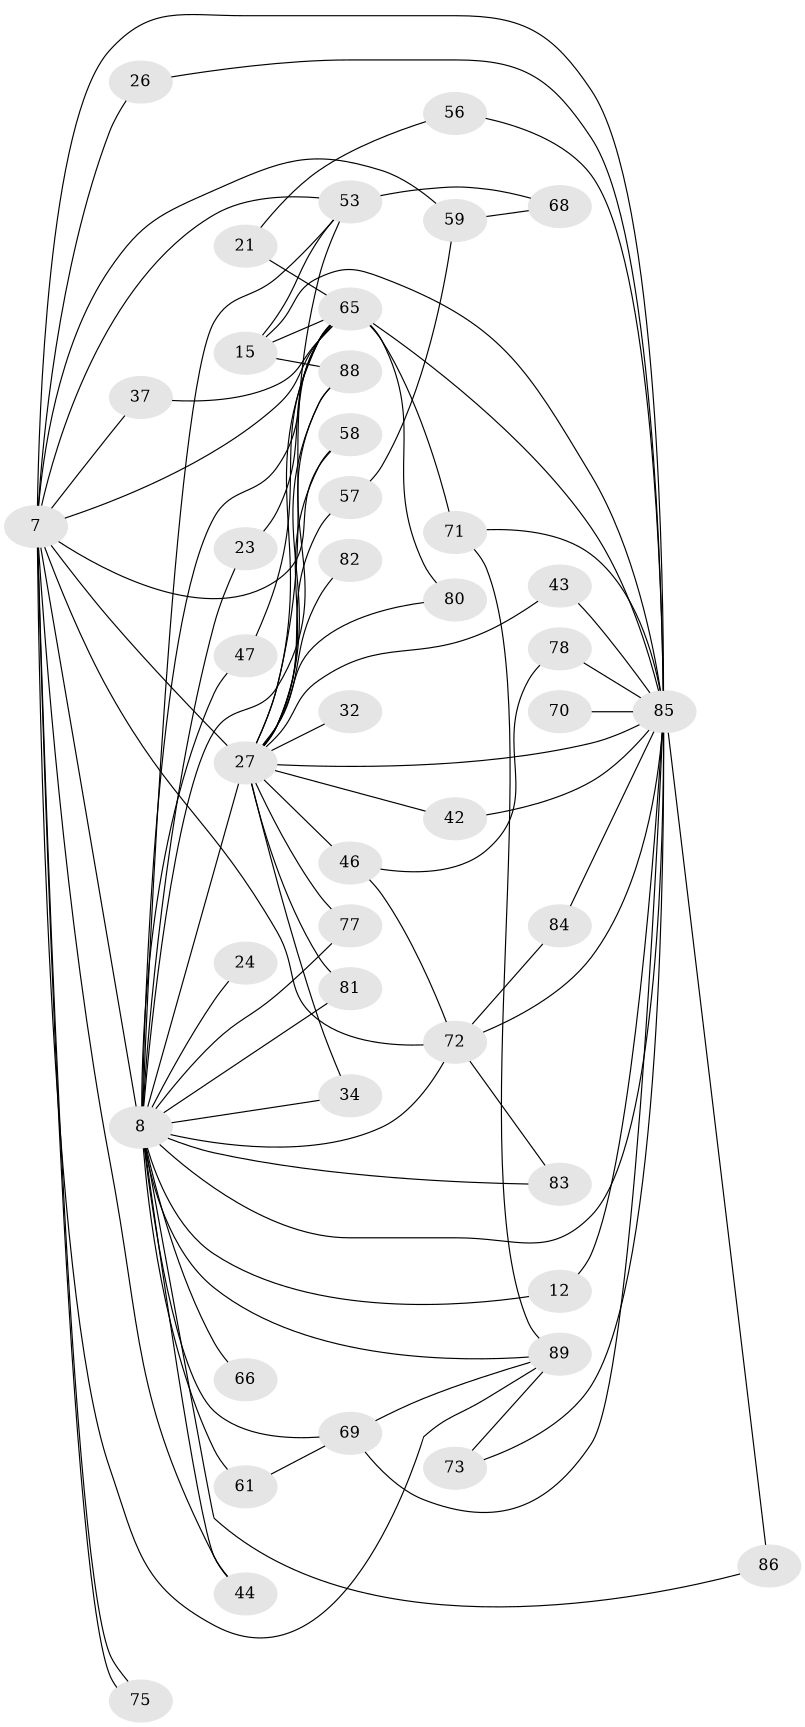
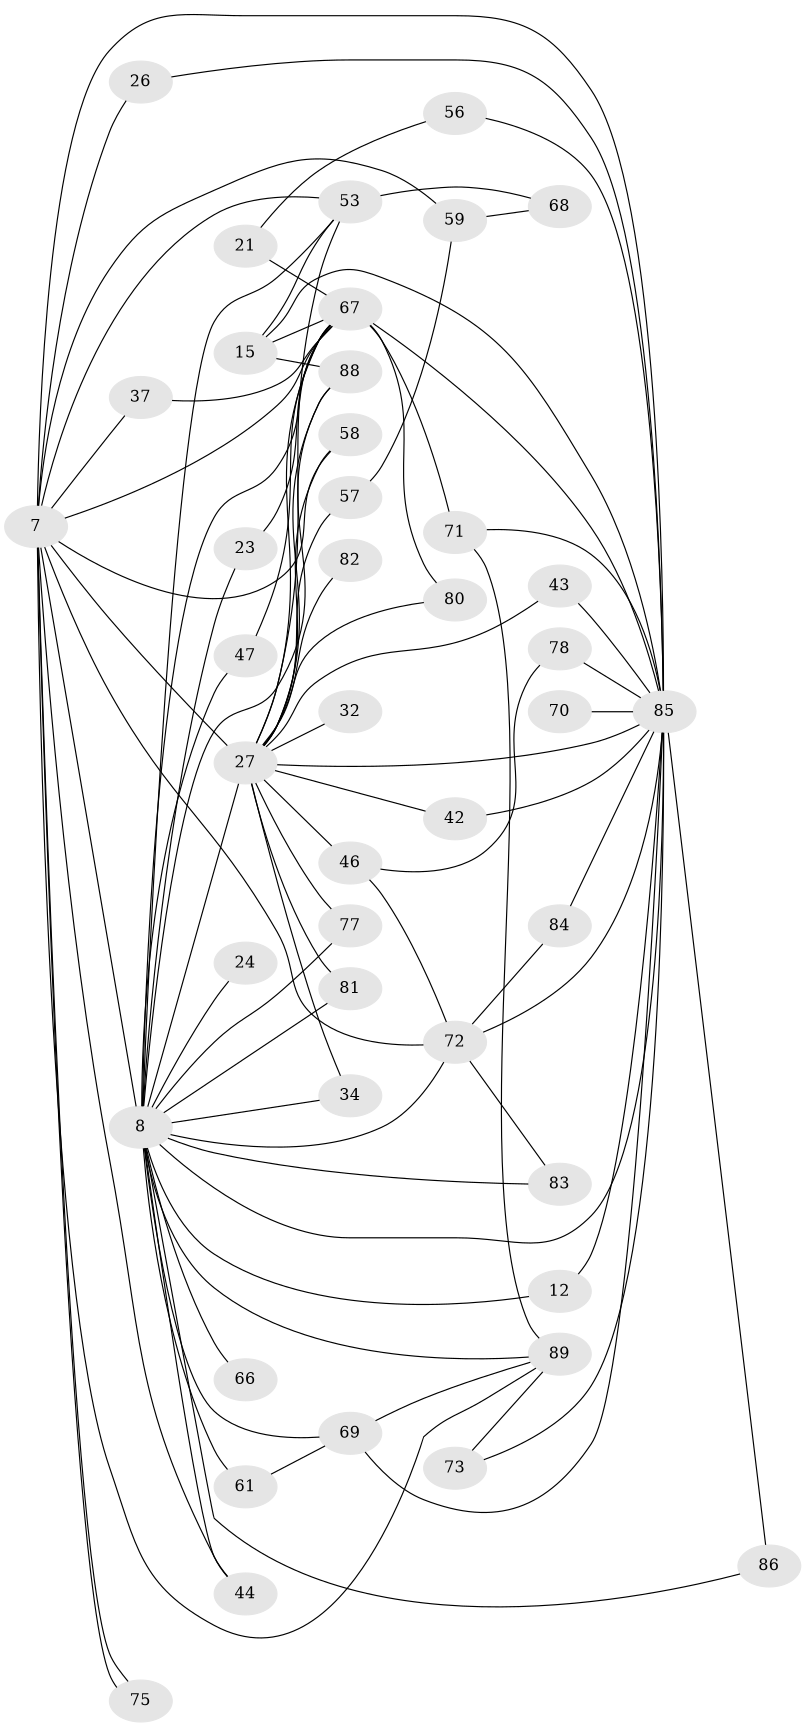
node "65": label "65" -> "67"
